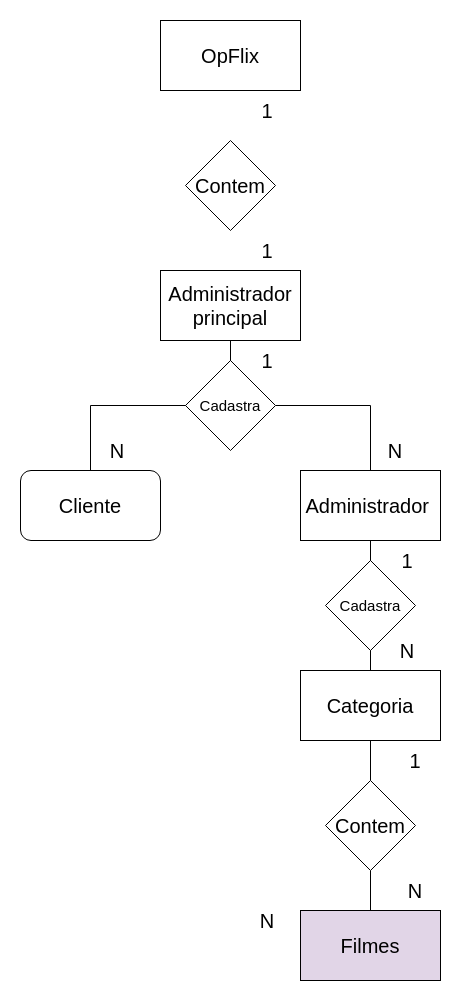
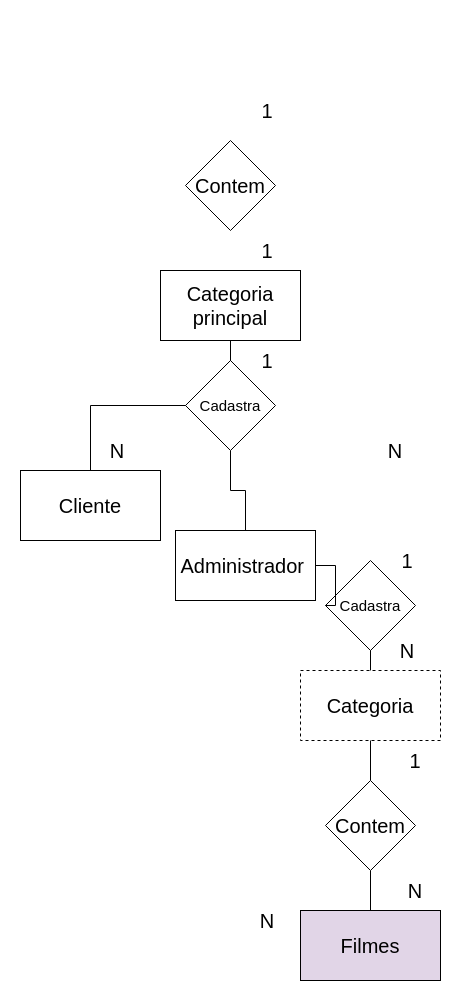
node "OpFlix": removed
node "Administrador principal": label "Administrador principal" -> "Categoria principal"
node "Cliente": shape rounded rectangle -> rectangle
node "Administrador": moved (371, 506) -> (246, 566)
node "Categoria": style solid -> dashed
